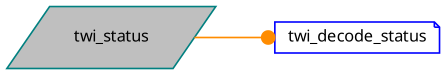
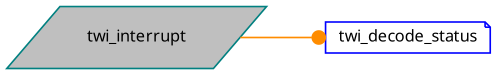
node "twi_status": label "twi_status" -> "twi_interrupt"
